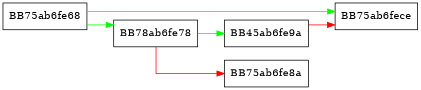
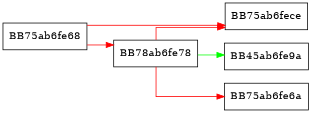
edge "BB75ab6fe68" -> "BB75ab6fece": color green -> red
edge "BB75ab6fe68" -> "BB78ab6fe78": color green -> red
edge "BB45ab6fe9a" -> "BB75ab6fece": now "BB78ab6fe78" -> "BB75ab6fece"
node "BB75ab6fe8a": label "BB75ab6fe8a" -> "BB75ab6fe6a"
